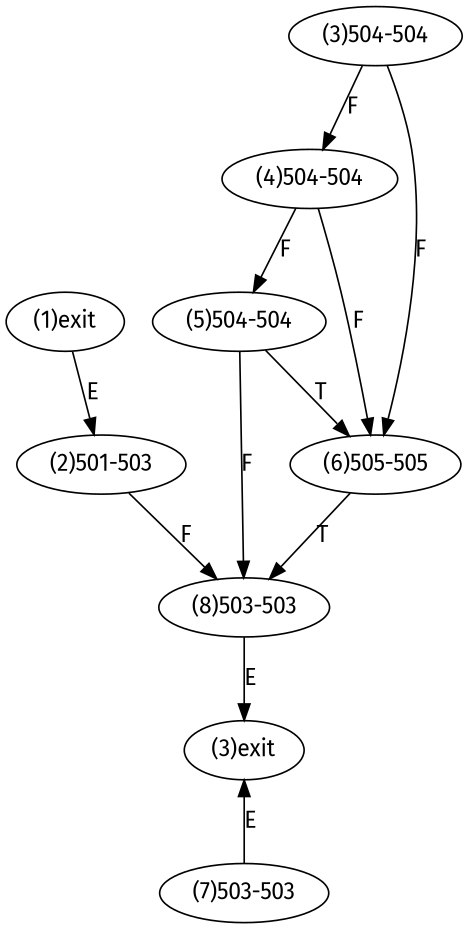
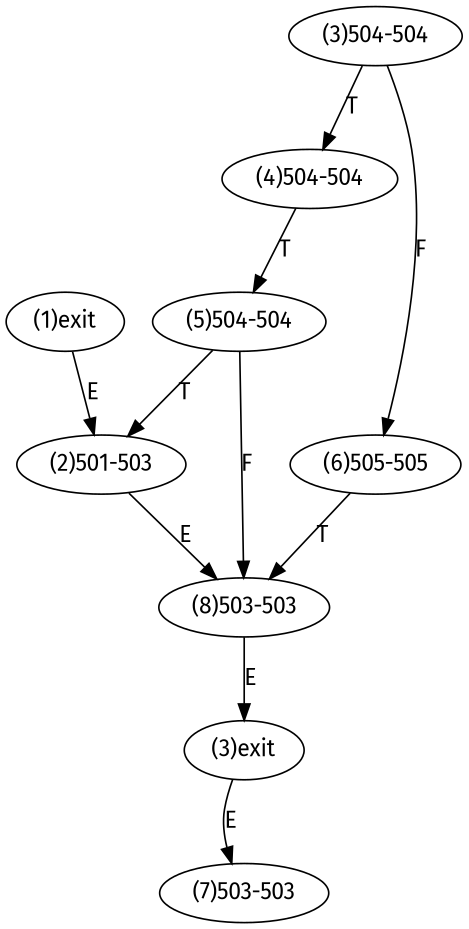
edge "(3)504-504" -> "(4)504-504": label "F" -> "T"
edge "(4)504-504" -> "(5)504-504": label "F" -> "T"
edge "(4)504-504" -> "(6)505-505": removed, label "F"
edge "(5)504-504" -> "(6)505-505": now "(5)504-504" -> "(2)501-503"
edge "(2)501-503" -> "(8)503-503": label "F" -> "E"
edge "(7)503-503" -> "(3)exit": reversed
